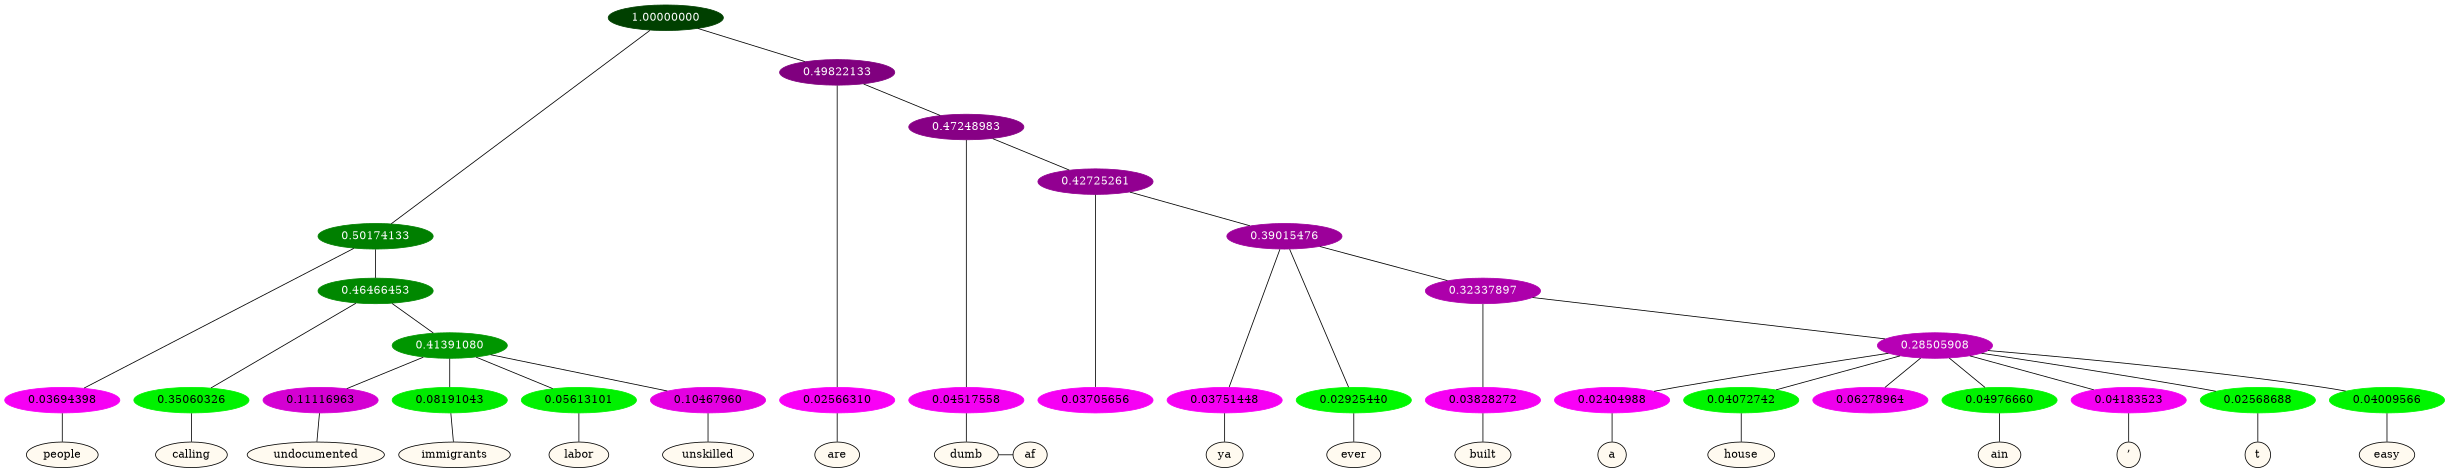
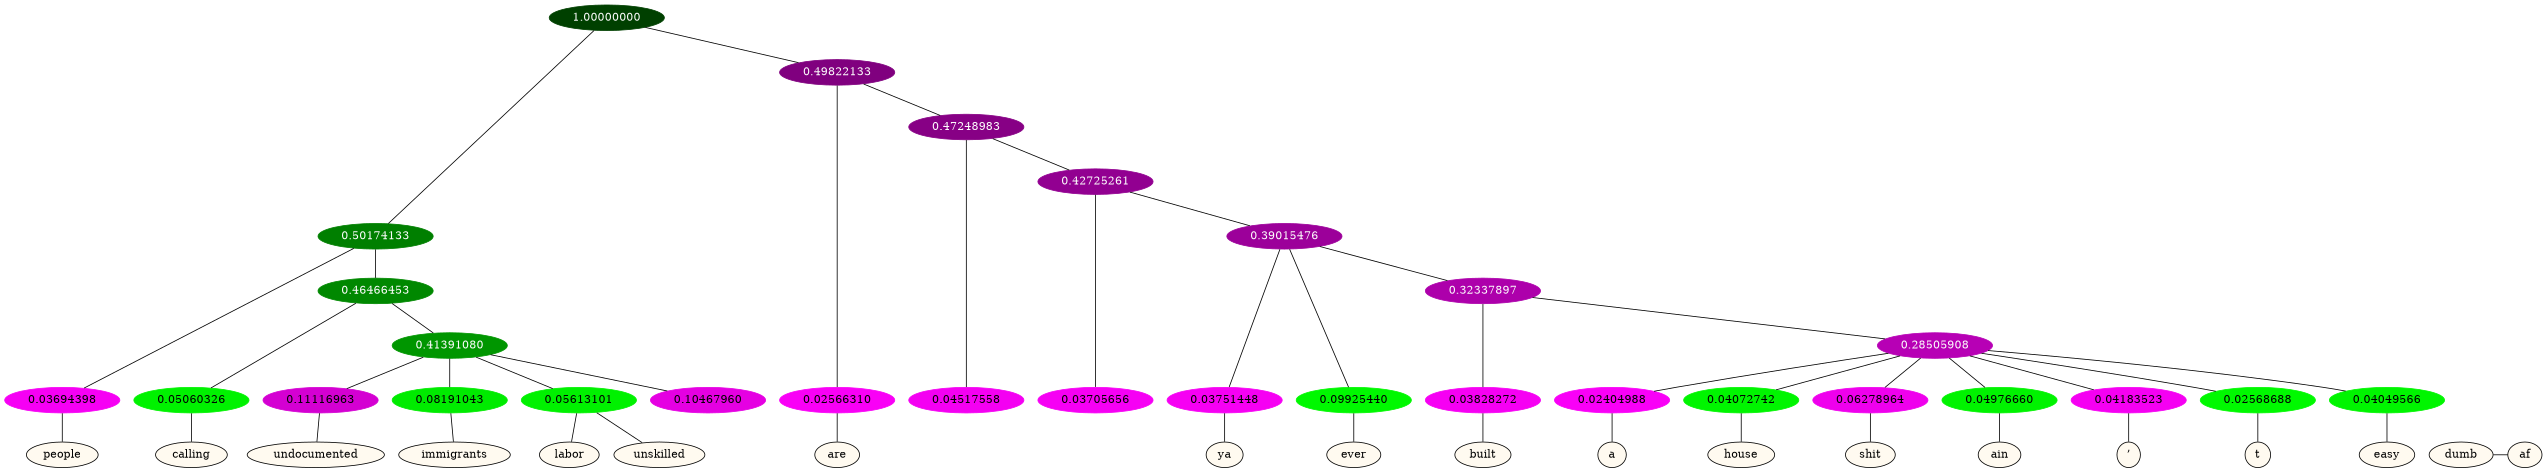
node "0.35060326": label "0.35060326" -> "0.05060326"
node "0.02925440": label "0.02925440" -> "0.09925440"
node "0.04009566": label "0.04009566" -> "0.04049566"
edge "0.10467960" -- "unskilled": now "0.05613101" -- "unskilled"
edge "0.04517558" -- "dumb": removed
node "shit": added
